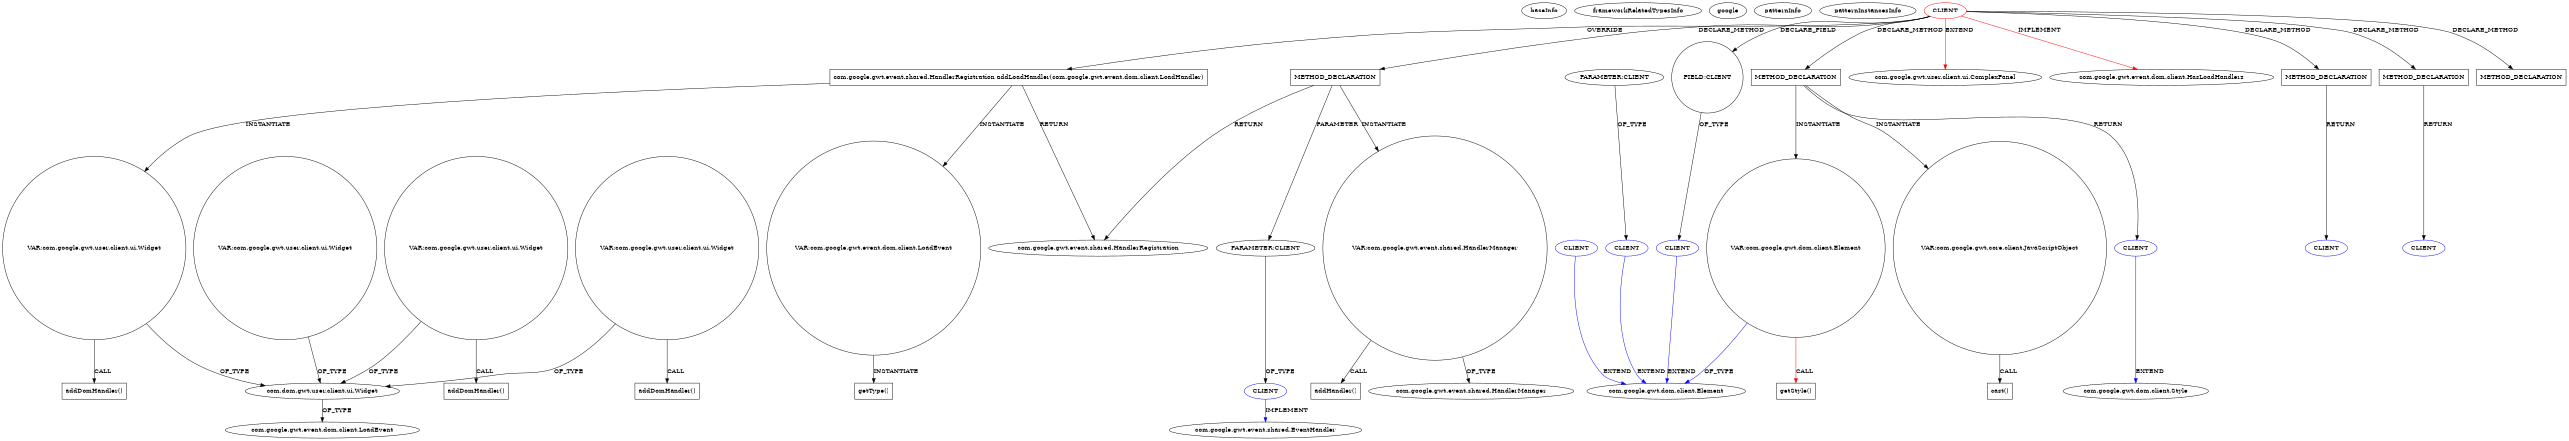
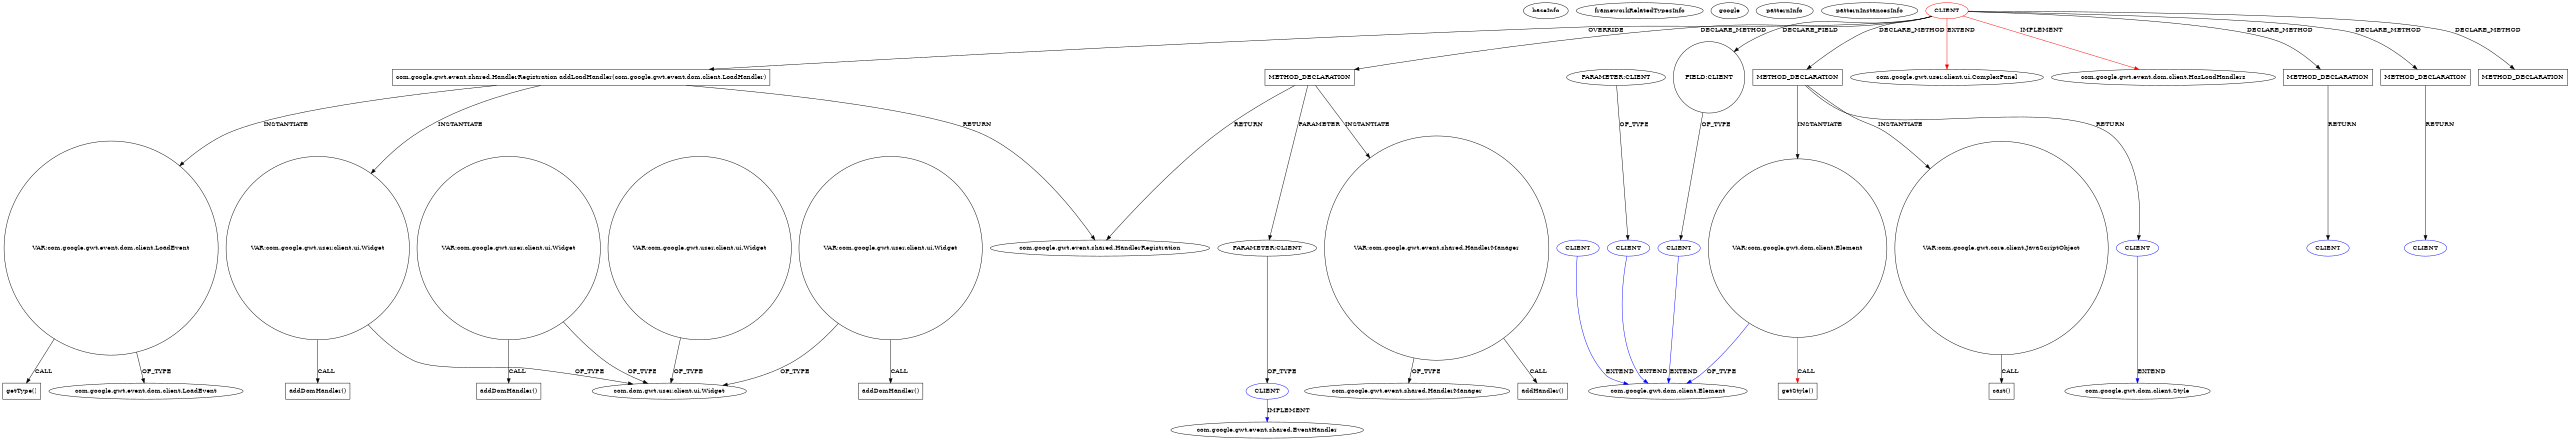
edge "VAR:com.google.gwt.event.dom.client.LoadEvent" -> "getType()": label "INSTANTIATE" -> "CALL"
edge "com.dom.gwt.user.client.ui.Widget" -> "com.google.gwt.event.dom.client.LoadEvent": now "VAR:com.google.gwt.event.dom.client.LoadEvent" -> "com.google.gwt.event.dom.client.LoadEvent"
